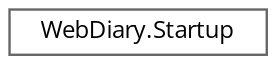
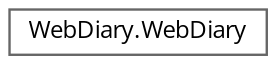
node "WebDiary.Startup": label "WebDiary.Startup" -> "WebDiary.WebDiary"
